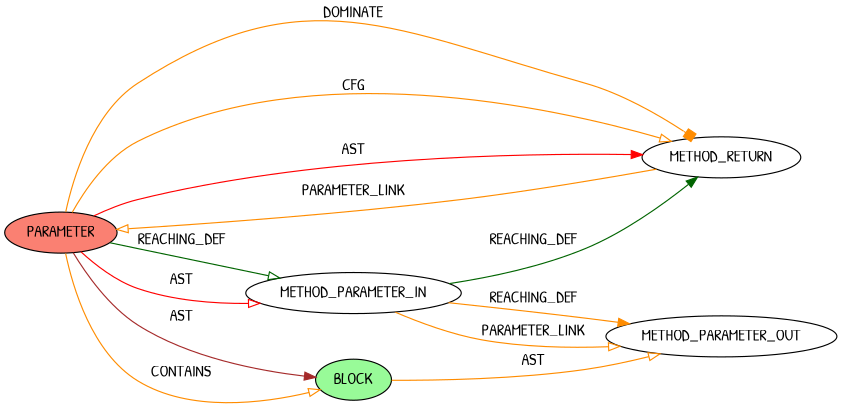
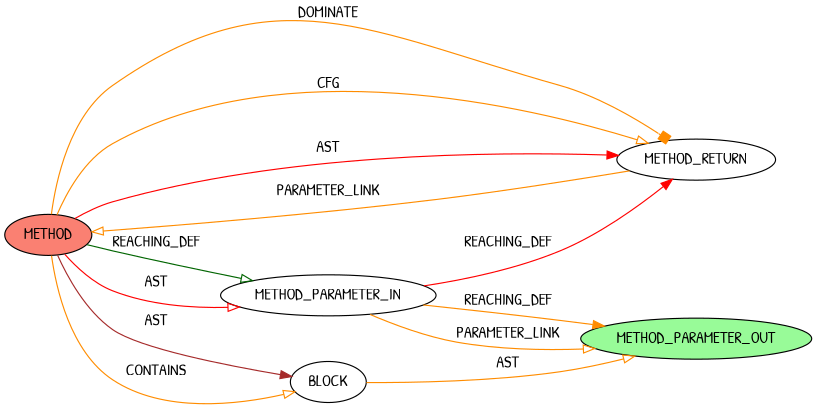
node "PARAMETER": label "PARAMETER" -> "METHOD"
edge "METHOD_PARAMETER_IN" -> "METHOD_RETURN": color darkgreen -> red
node "METHOD_PARAMETER_OUT": fillcolor white -> palegreen
node "BLOCK": fillcolor palegreen -> white
